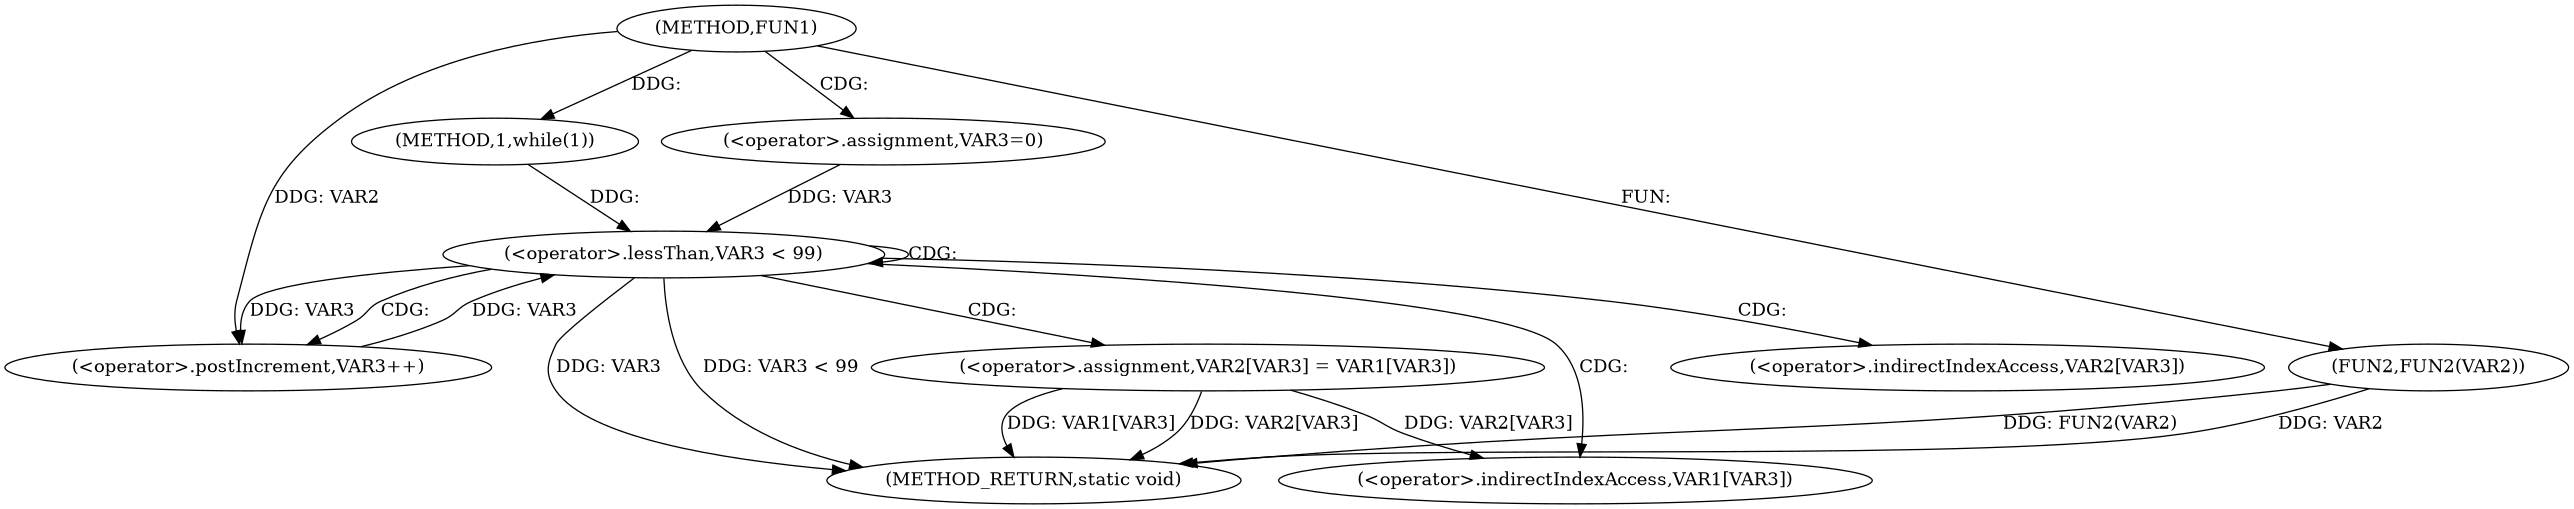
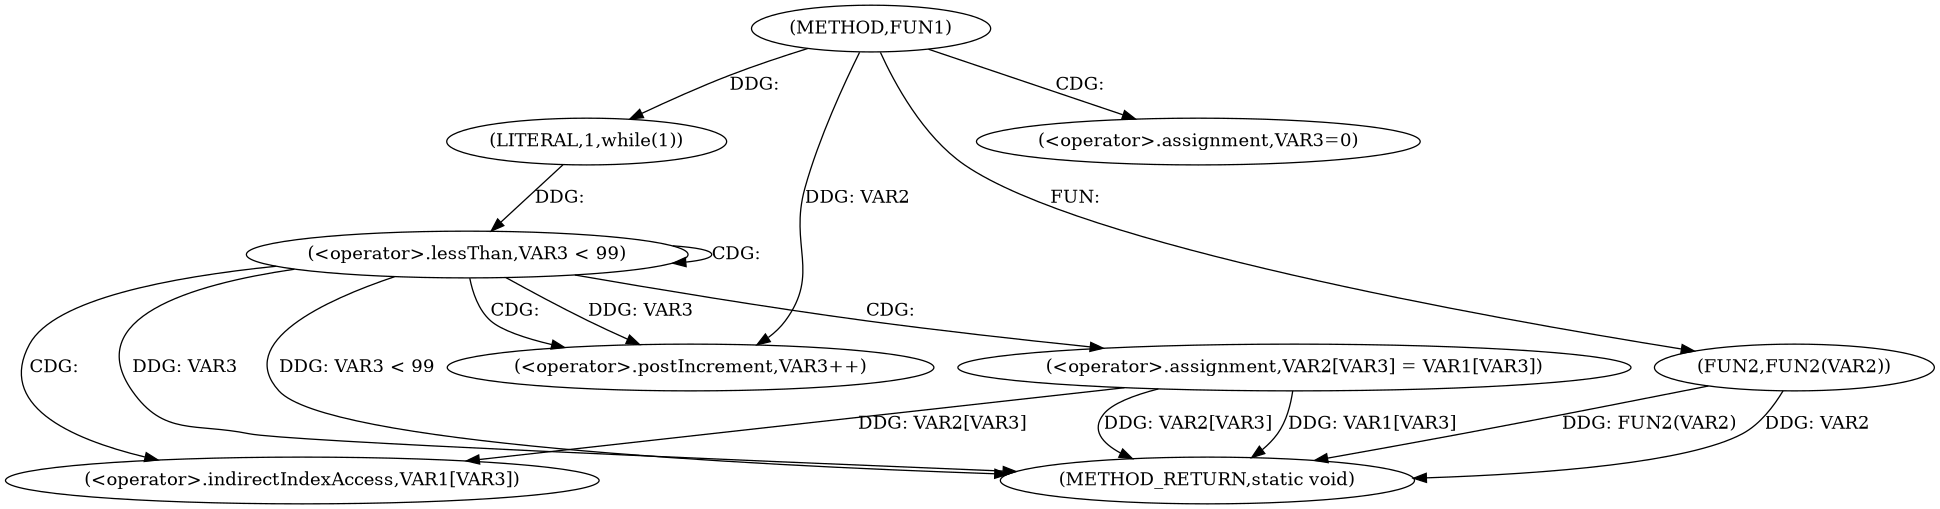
node "(METHOD,1,while(1))": label "(METHOD,1,while(1))" -> "(LITERAL,1,while(1))"
edge "(<operator>.assignment,VAR3=0)" -> "(<operator>.lessThan,VAR3 < 99)": removed, label "DDG: VAR3"
edge "(<operator>.postIncrement,VAR3++)" -> "(<operator>.lessThan,VAR3 < 99)": removed, label "DDG: VAR3"
node "(<operator>.indirectIndexAccess,VAR2[VAR3])": removed
